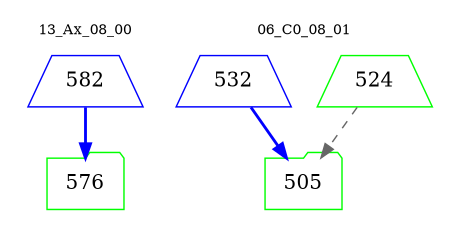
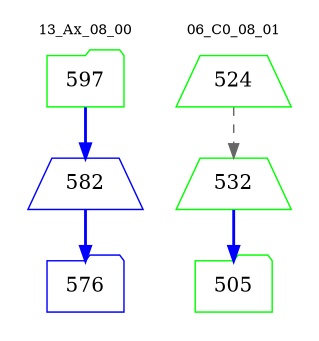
node "597": added
node "532": color blue -> green
edge "524" -> "505": now "524" -> "532"
node "576": color green -> blue
